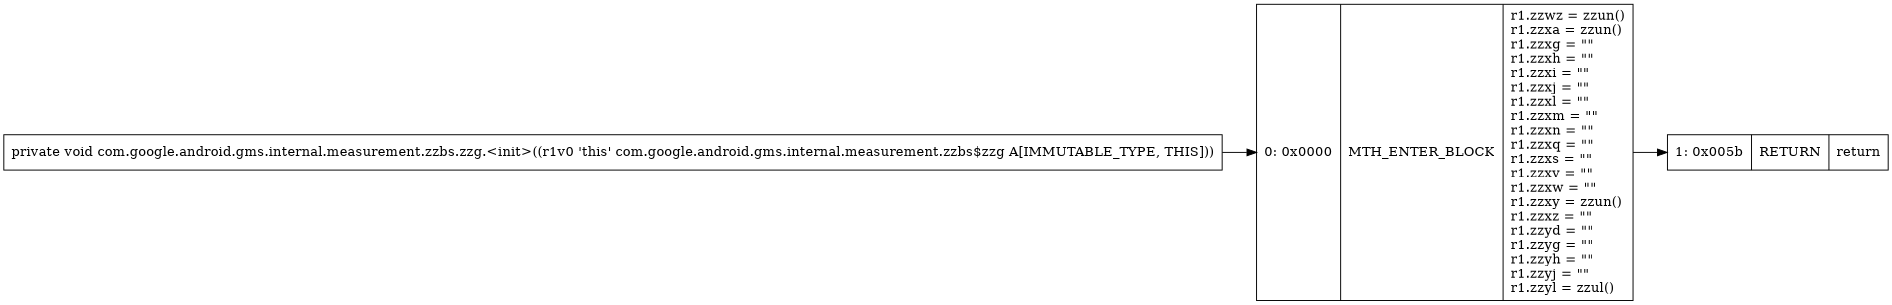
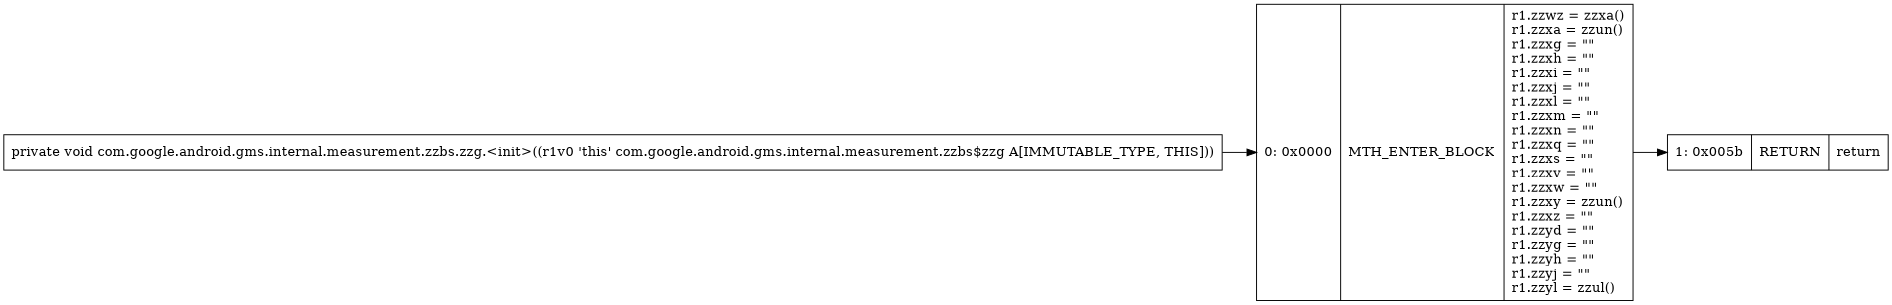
node "0: 0x0000": text "r1.zzwz = zzun()" -> "r1.zzwz = zzxa()"
